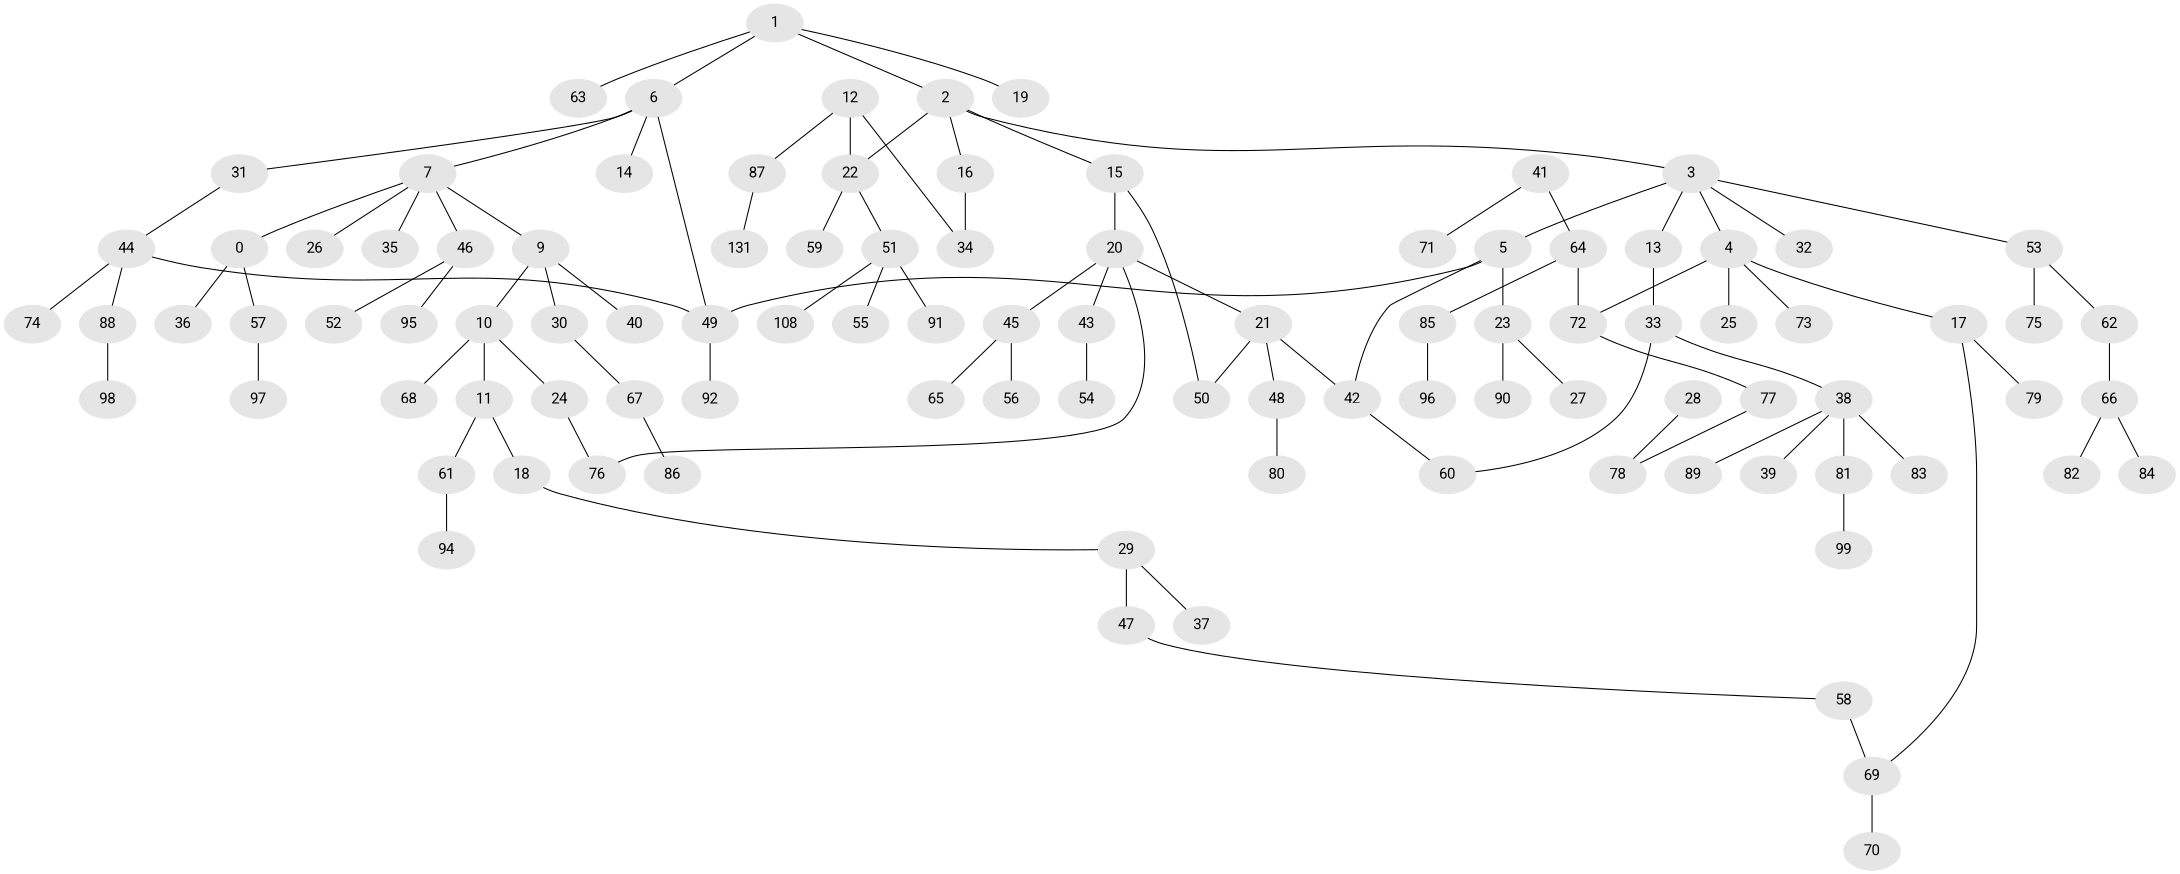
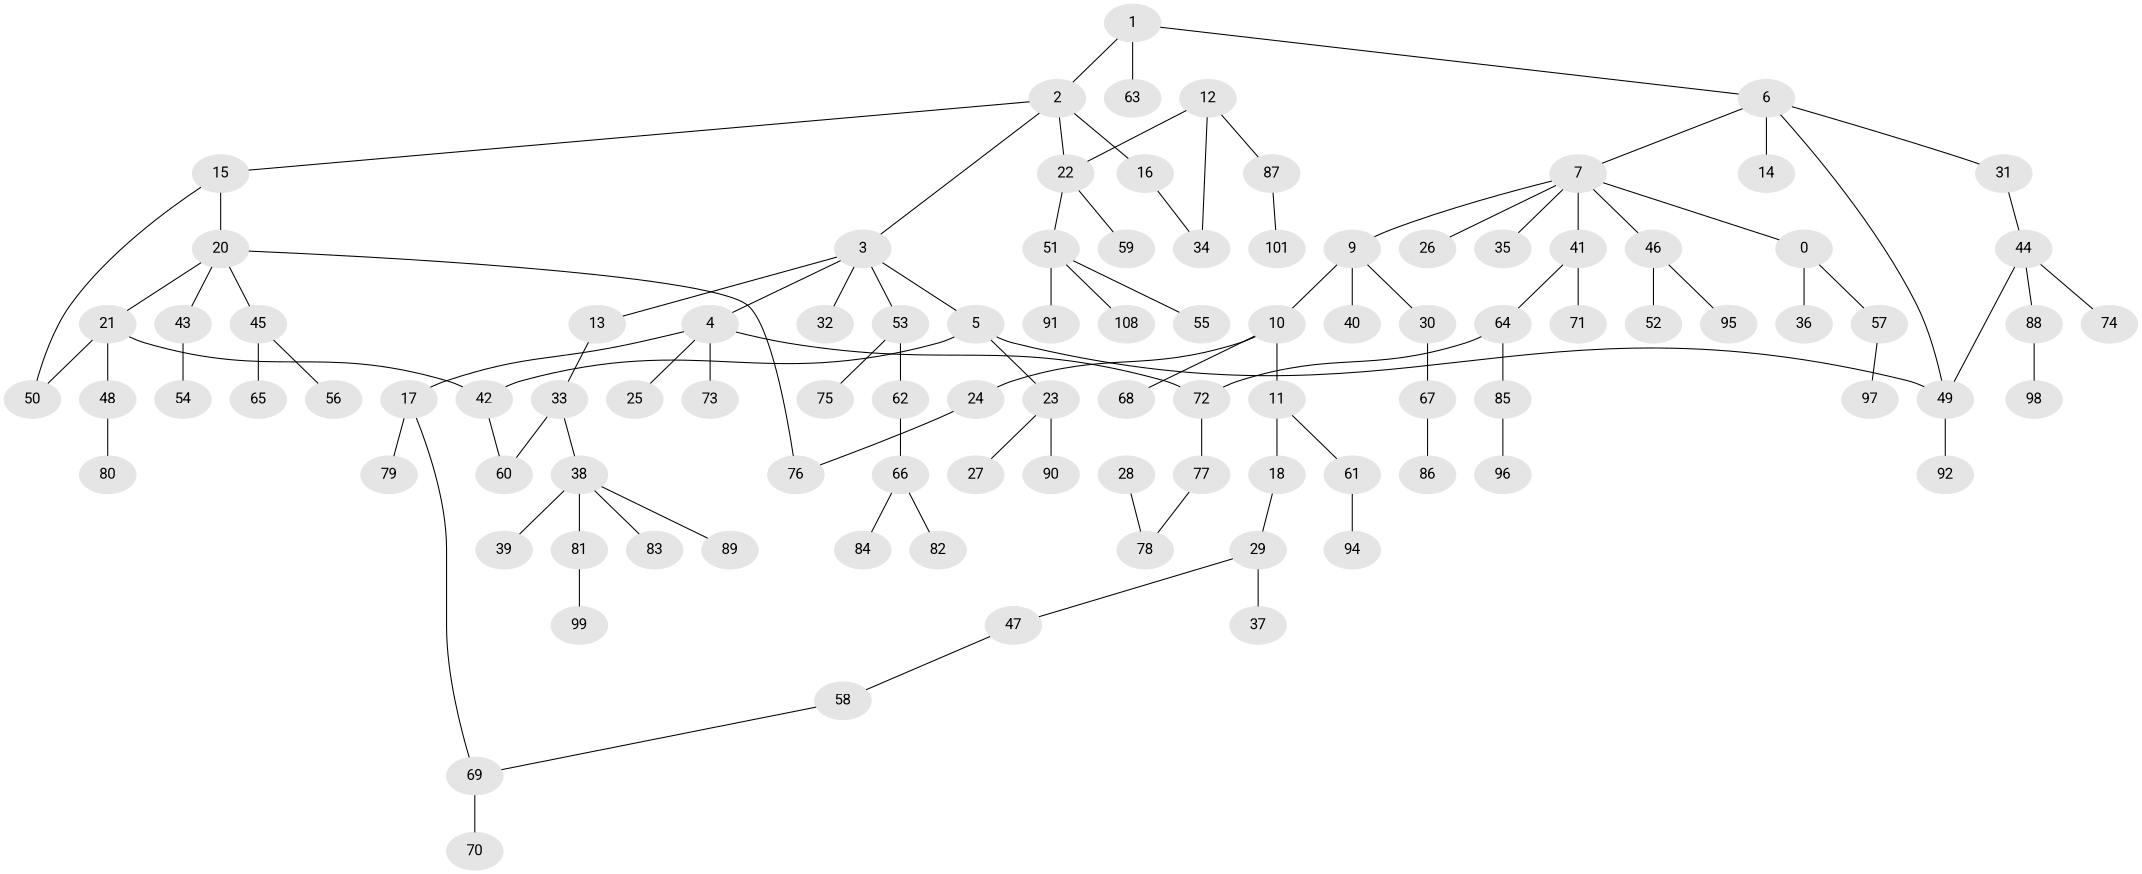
node "19": removed
edge "7" -- "41": added
node "131": label "131" -> "101"
